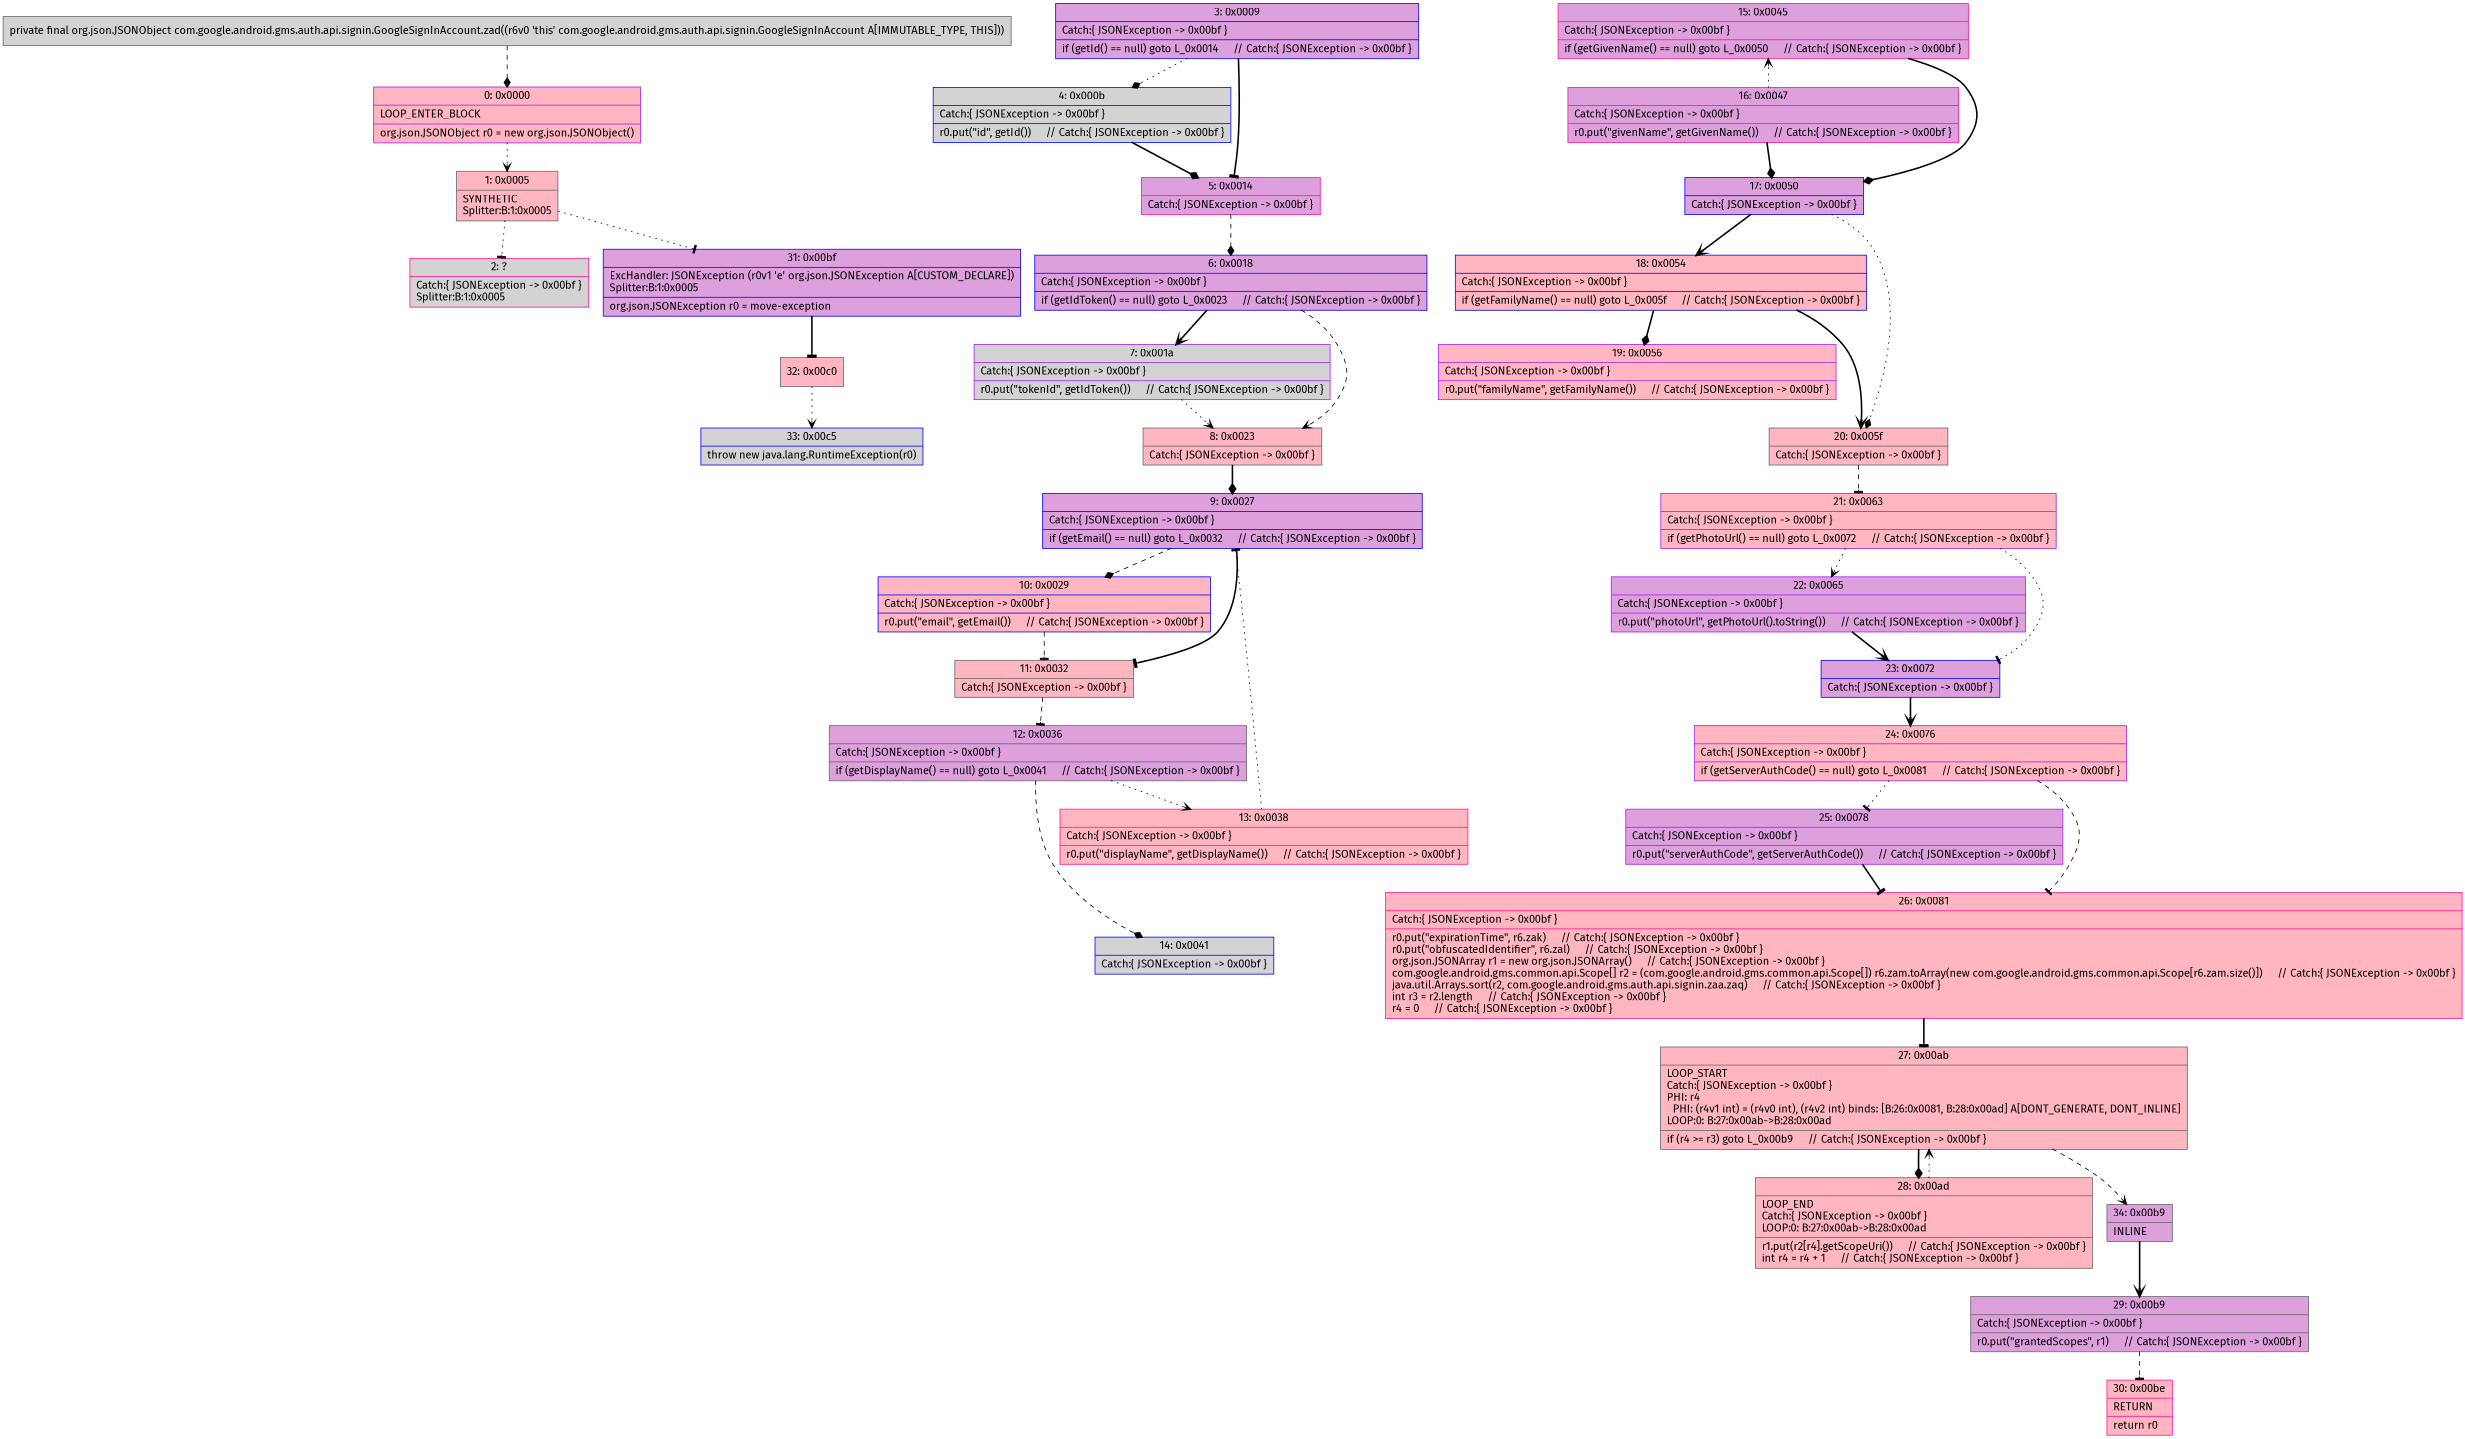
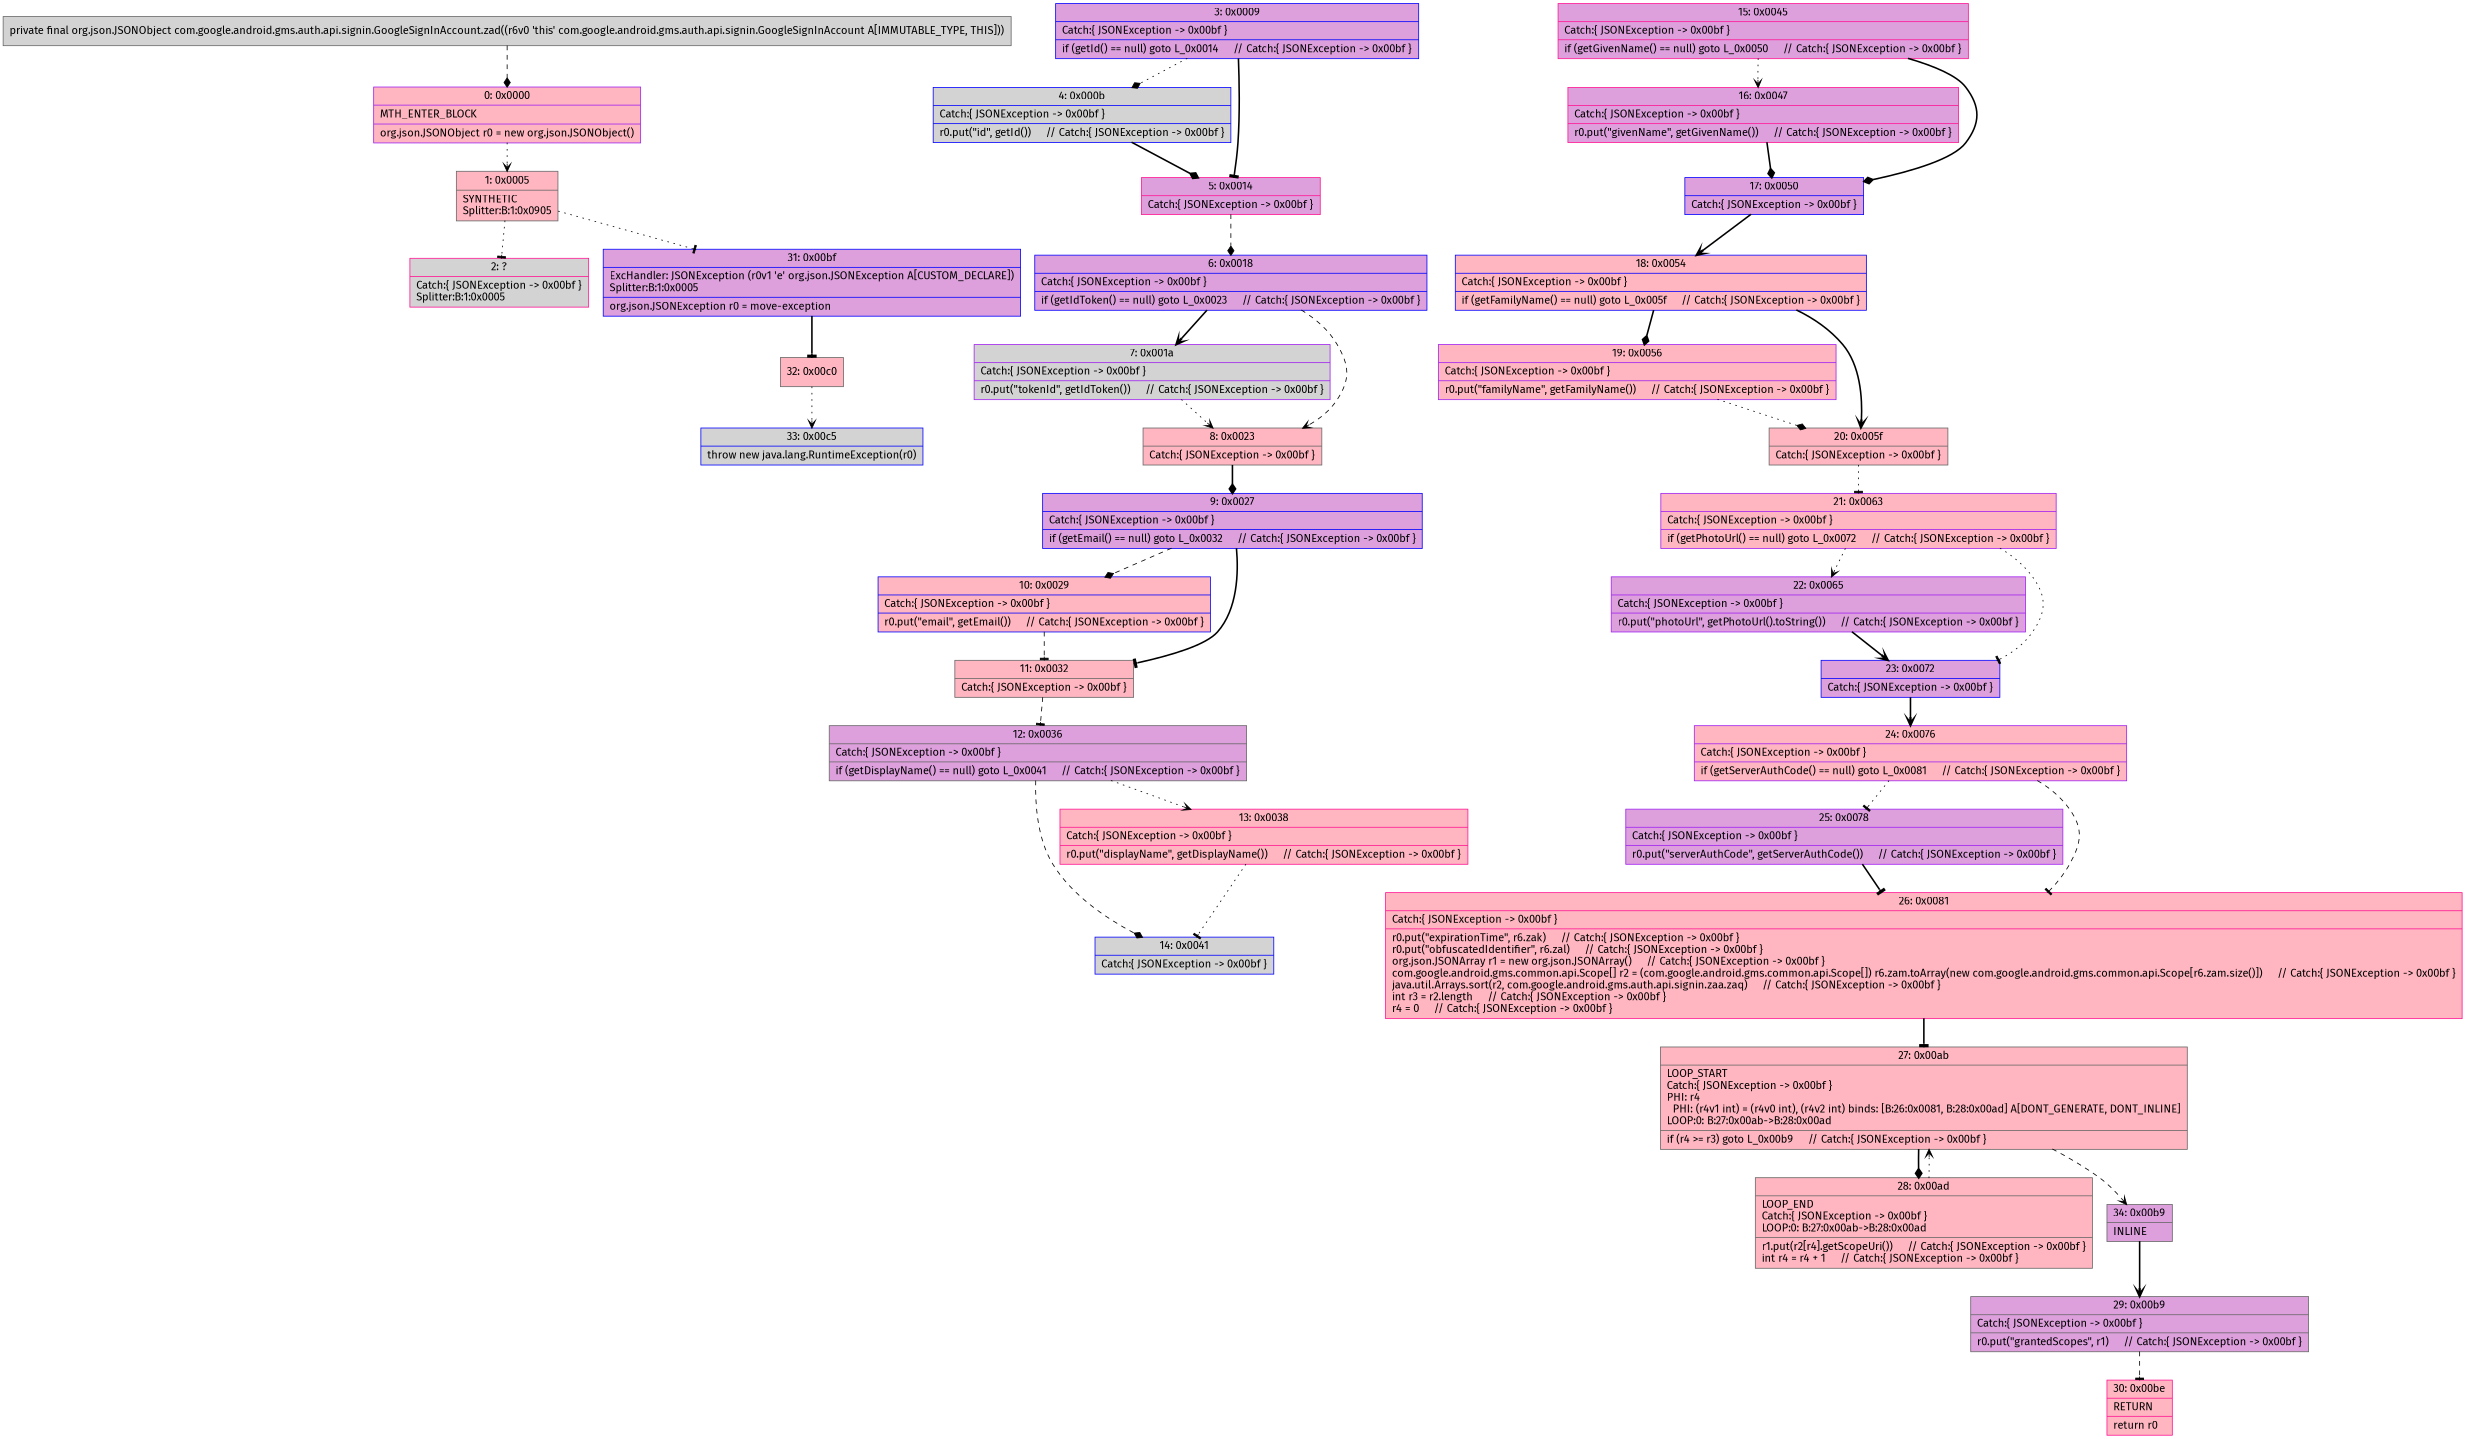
edge "16: 0x0047" -> "15: 0x0045": reversed
node "0: 0x0000": text "LOOP_ENTER_BLOCK" -> "MTH_ENTER_BLOCK"
node "1: 0x0005": text "Splitter:B:1:0x0005" -> "Splitter:B:1:0x0905"
edge "17: 0x0050" -> "20: 0x005f": now "19: 0x0056" -> "20: 0x005f"
edge "20: 0x005f" -> "21: 0x0063": style dashed -> dotted
edge "13: 0x0038" -> "9: 0x0027": now "13: 0x0038" -> "14: 0x0041"
